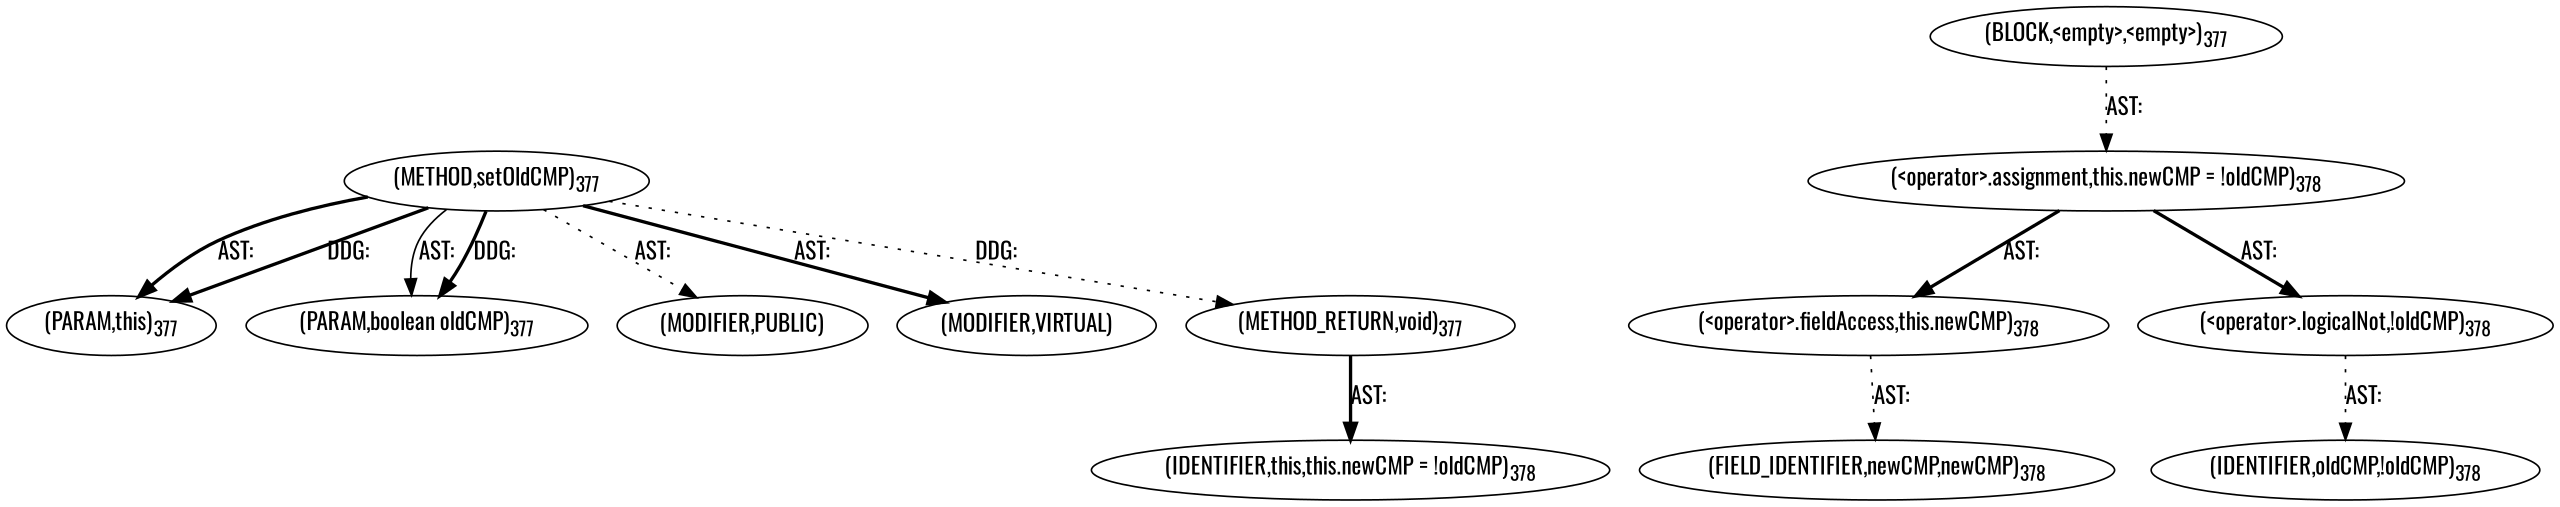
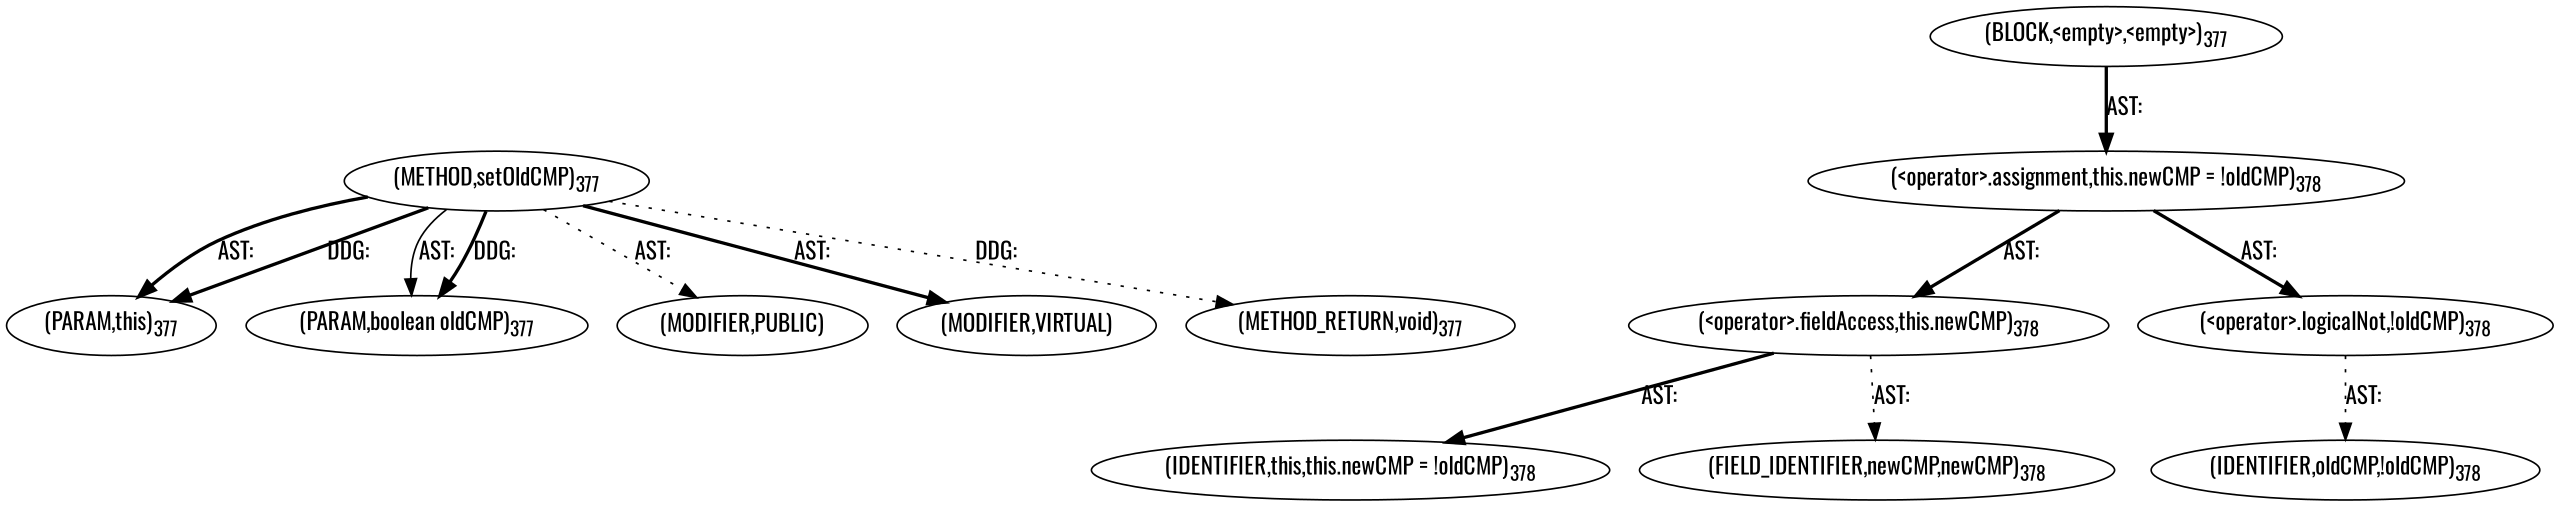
edge "(BLOCK,<empty>,<empty>)" -> "(<operator>.assignment,this.newCMP = !oldCMP)": style dotted -> bold
edge "(METHOD_RETURN,void)" -> "(IDENTIFIER,this,this.newCMP = !oldCMP)": now "(<operator>.fieldAccess,this.newCMP)" -> "(IDENTIFIER,this,this.newCMP = !oldCMP)"
